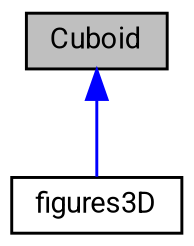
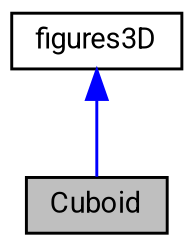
edge "figures3D" -> "Cuboid": reversed
